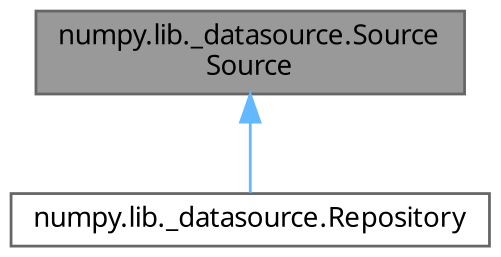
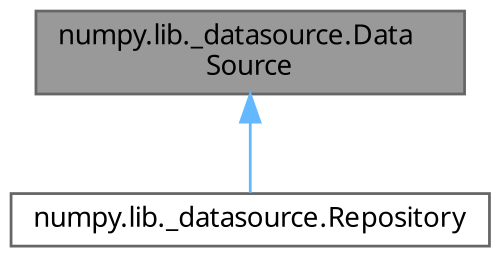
node "numpy.lib._datasource.Source Source": label "numpy.lib._datasource.Source Source" -> "numpy.lib._datasource.Data Source"
